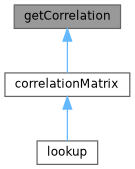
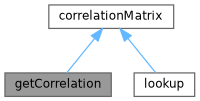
edge "correlationMatrix" -> "getCorrelation": reversed
